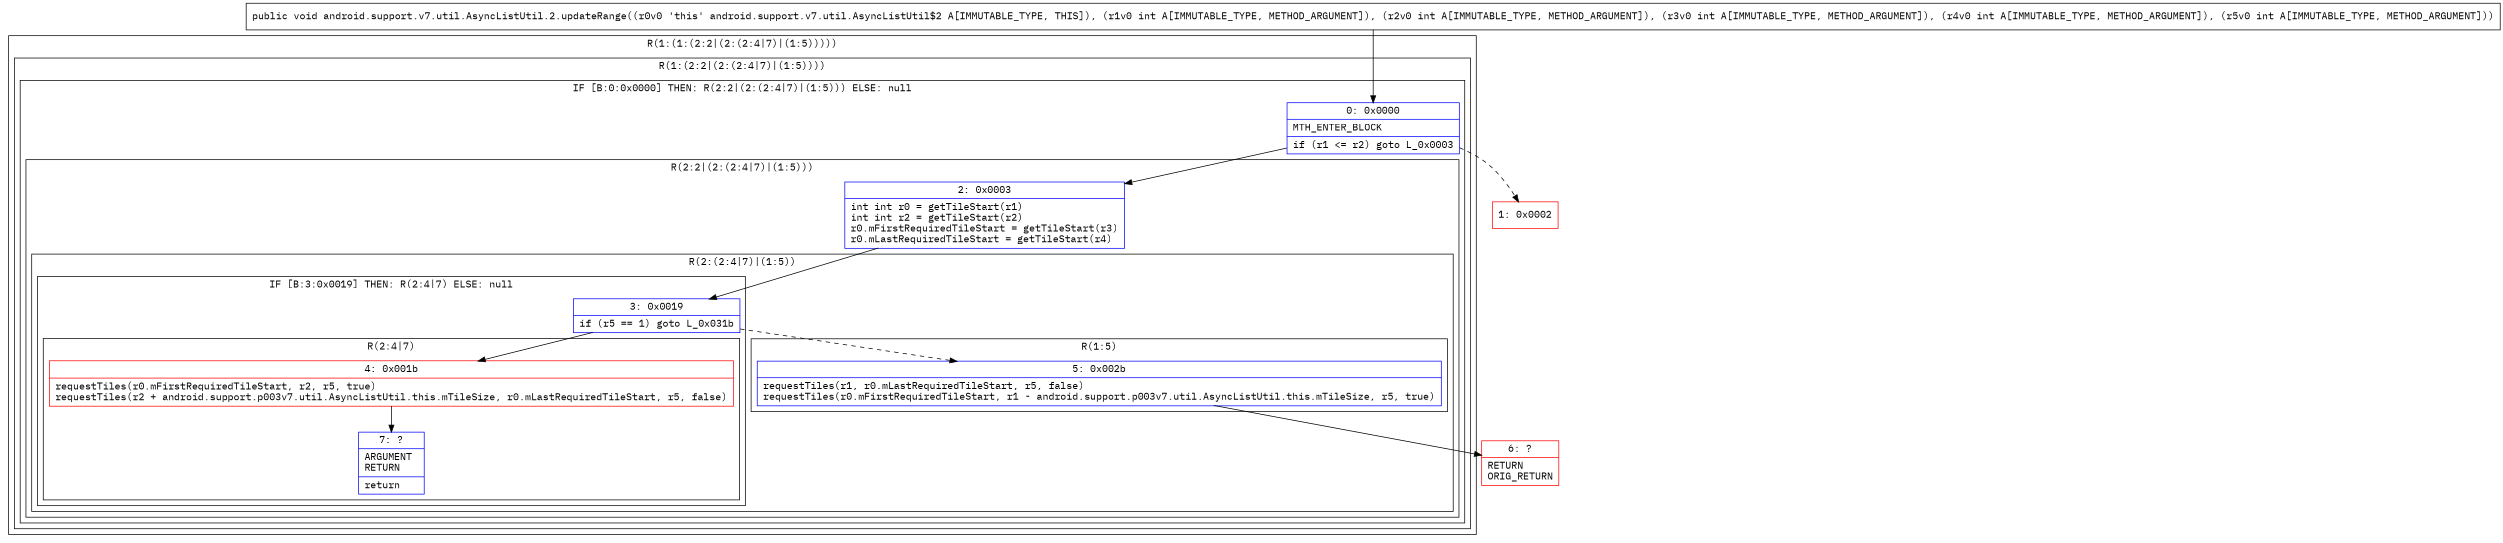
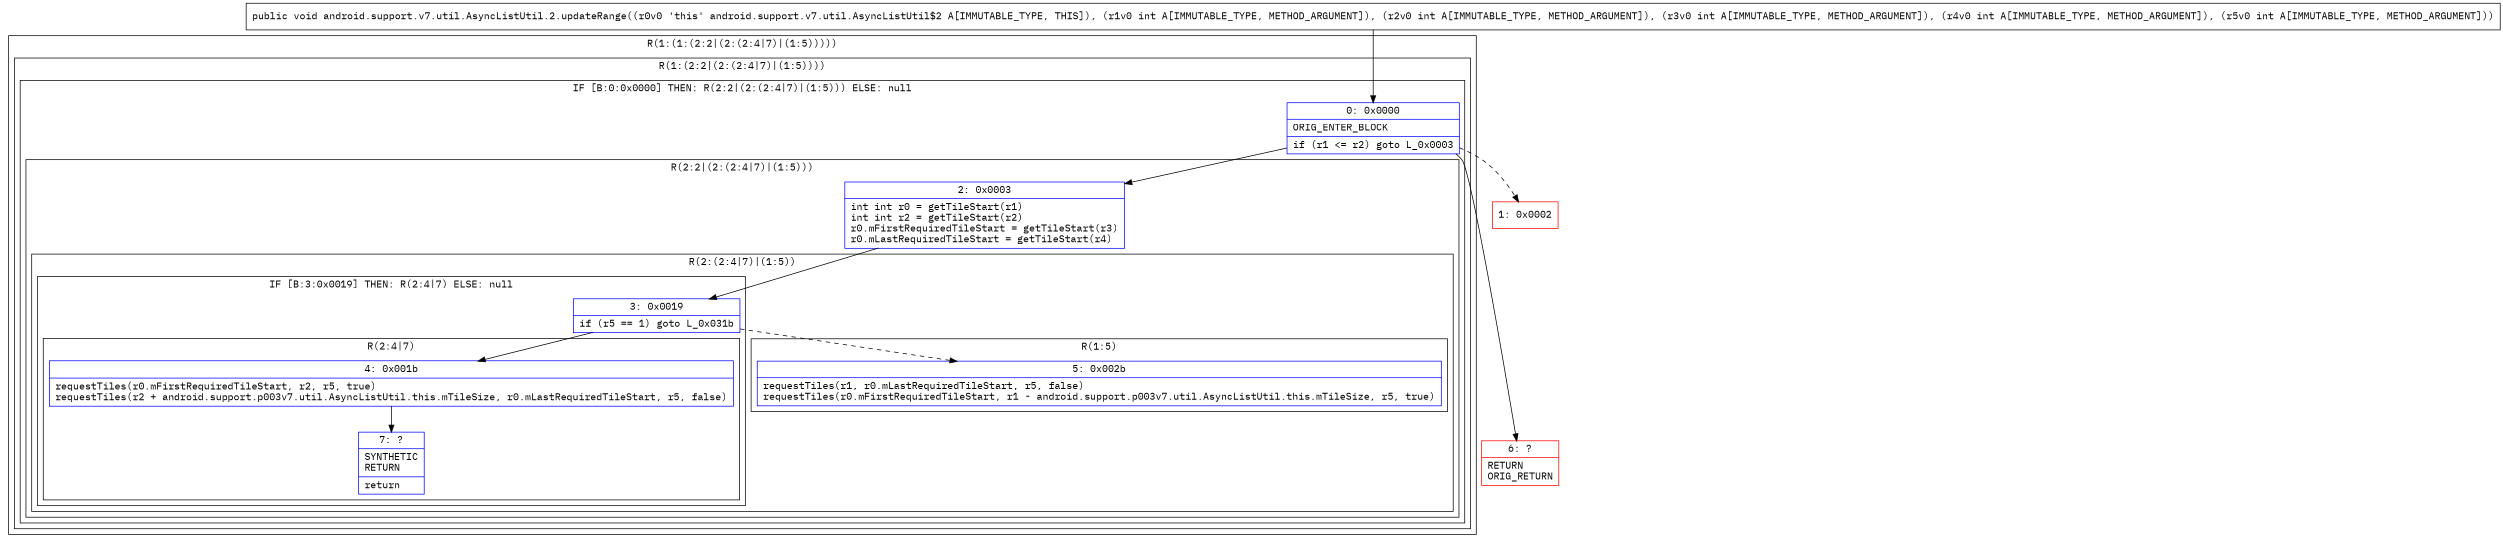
node "0: 0x0000": text "MTH_ENTER_BLOCK" -> "ORIG_ENTER_BLOCK"
node "4: 0x001b": color red -> blue
edge "5: 0x002b" -> "6: ?": now "0: 0x0000" -> "6: ?"
node "7: ?": text "ARGUMENT" -> "SYNTHETIC"
